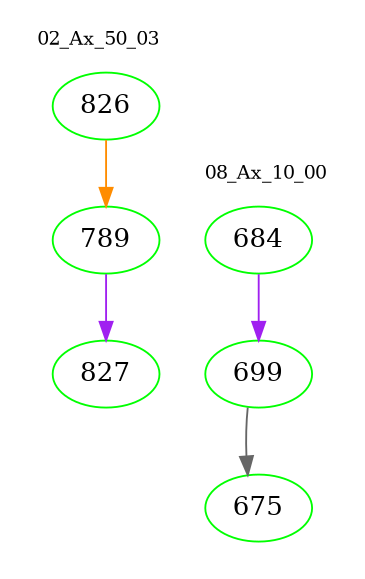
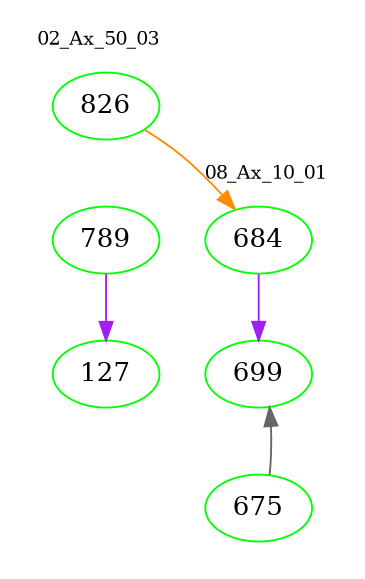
edge "826" -> "789": now "826" -> "684"
cluster "08_Ax_10_00": label "08_Ax_10_00" -> "08_Ax_10_01"
node "827": label "827" -> "127"
edge "699" -> "675": reversed
